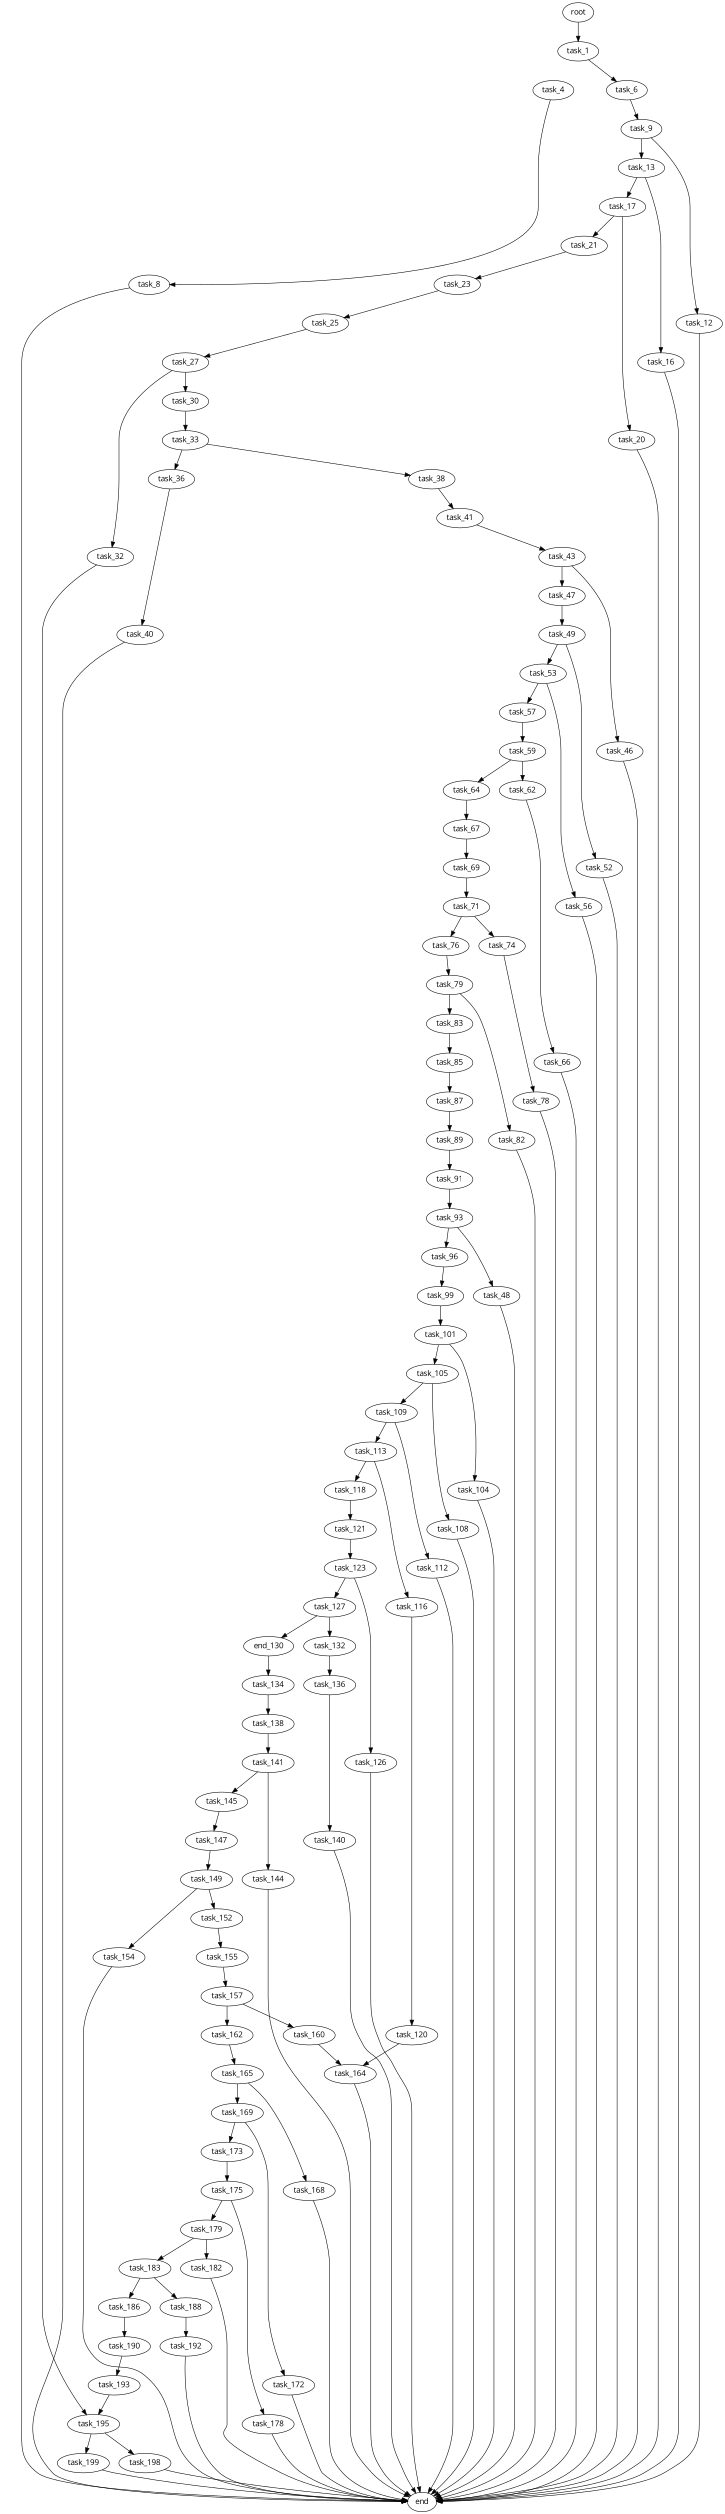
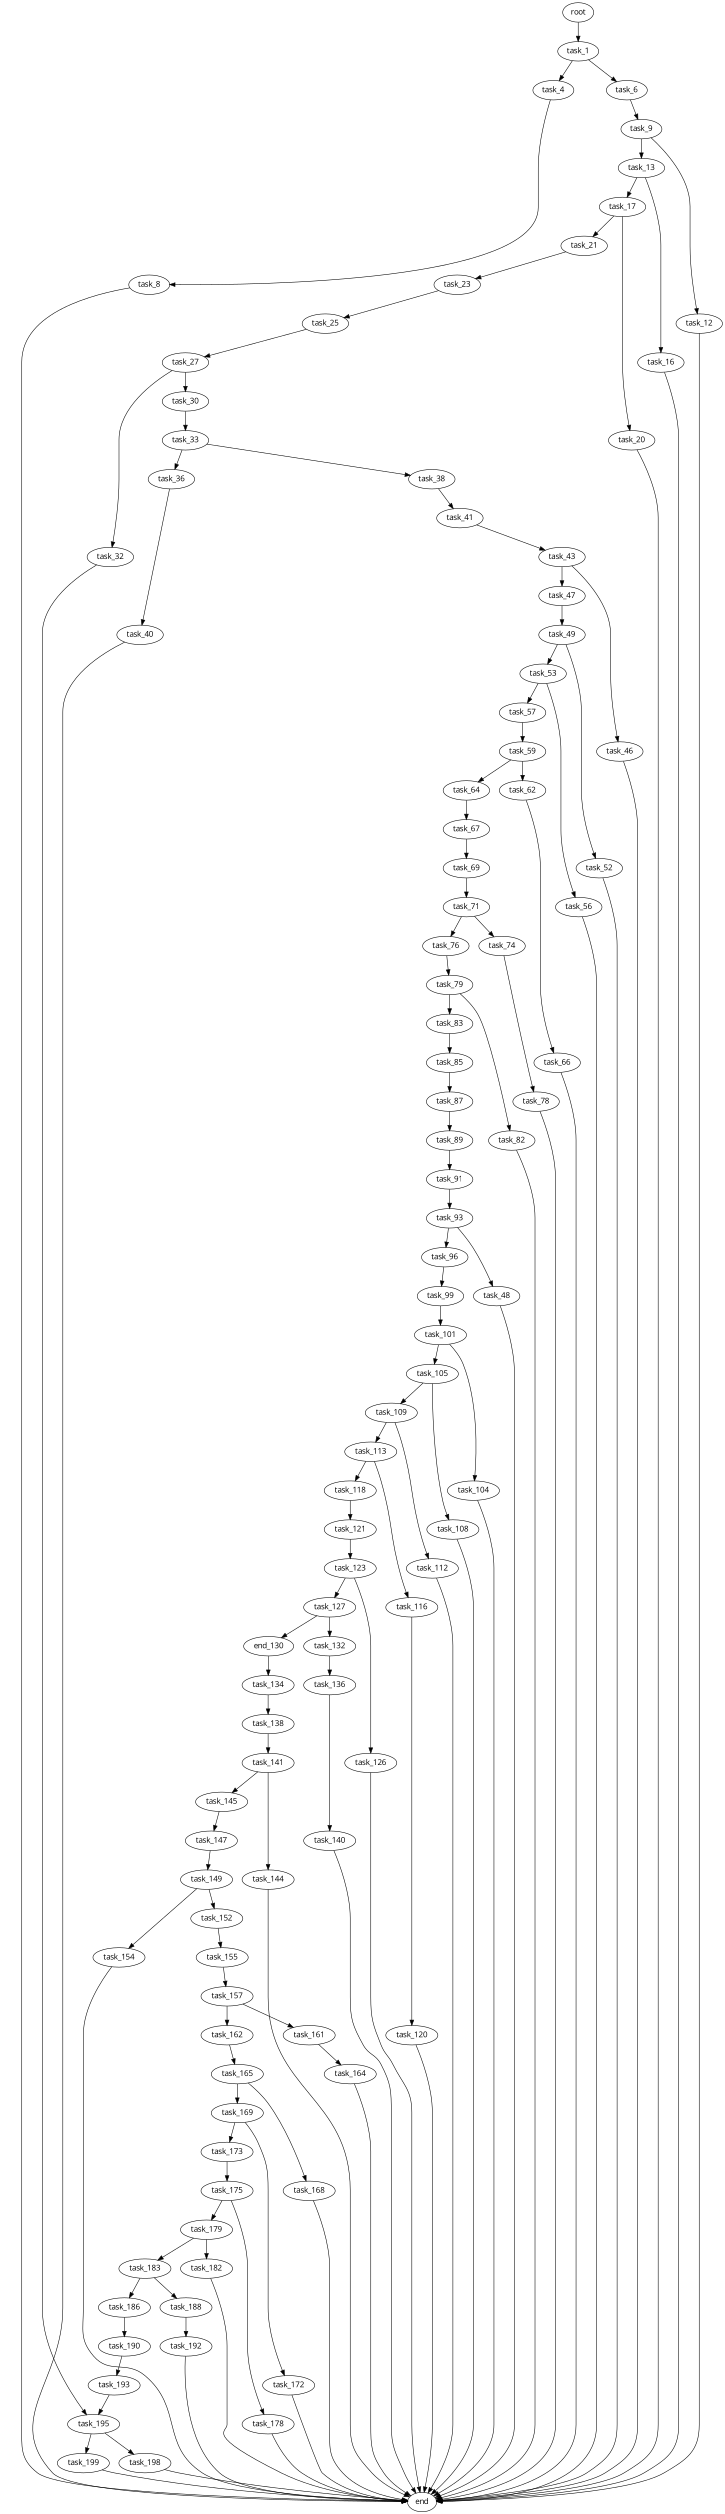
edge "task_1" -> "task_4": added
node "task_160": label "task_160" -> "task_161"
edge "task_120" -> "task_164": now "task_120" -> "end"
